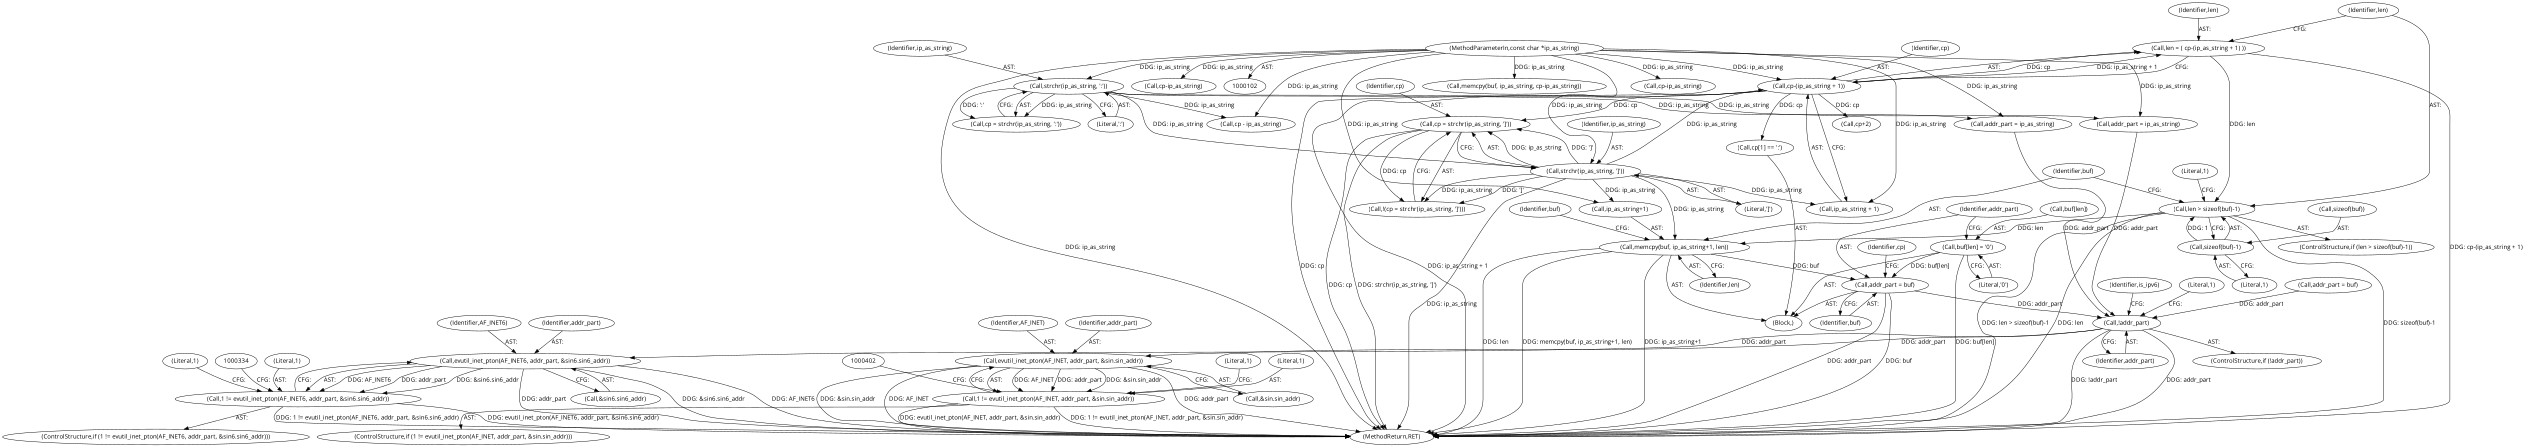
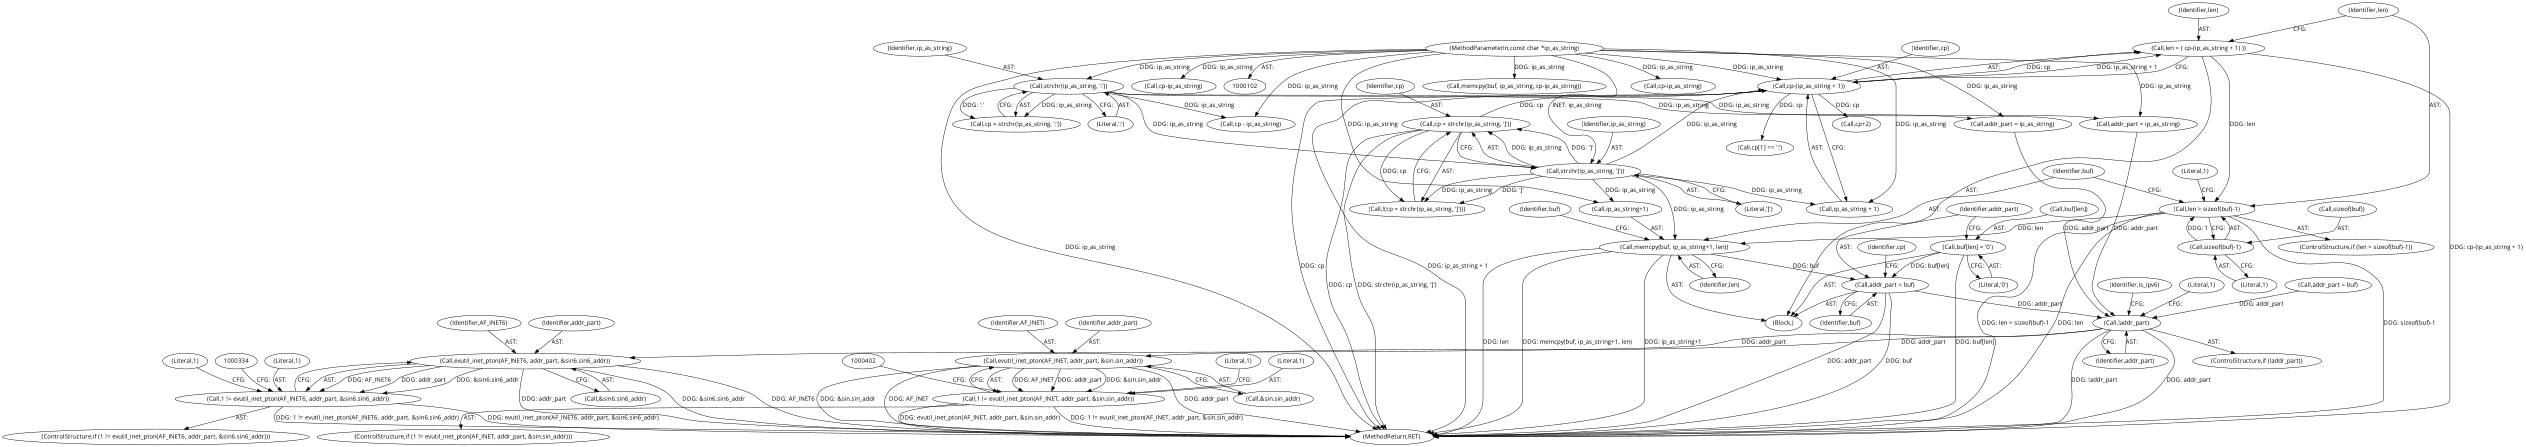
edge "(MethodParameterIn,const char *ip_as_string)" -> "(Call,strchr(ip_as_string, ']'))": label "DDG: ip_as_string" -> "INET: ip_as_string"
edge "(Call,cp-(ip_as_string + 1))" -> "(Call,cp = strchr(ip_as_string, ']'))": reversed
edge "(Call,strchr(ip_as_string, ']'))" -> "(Literal,']')": label "AST: " -> "CFG: "
edge "(Call,cp[1] == ':')" -> "(Block,)": now "(Call,len = ( cp-(ip_as_string + 1) ))" -> "(Block,)"
edge "(Call,strchr(ip_as_string, ']'))" -> "(MethodReturn,RET)": removed, label "DDG: ip_as_string"
